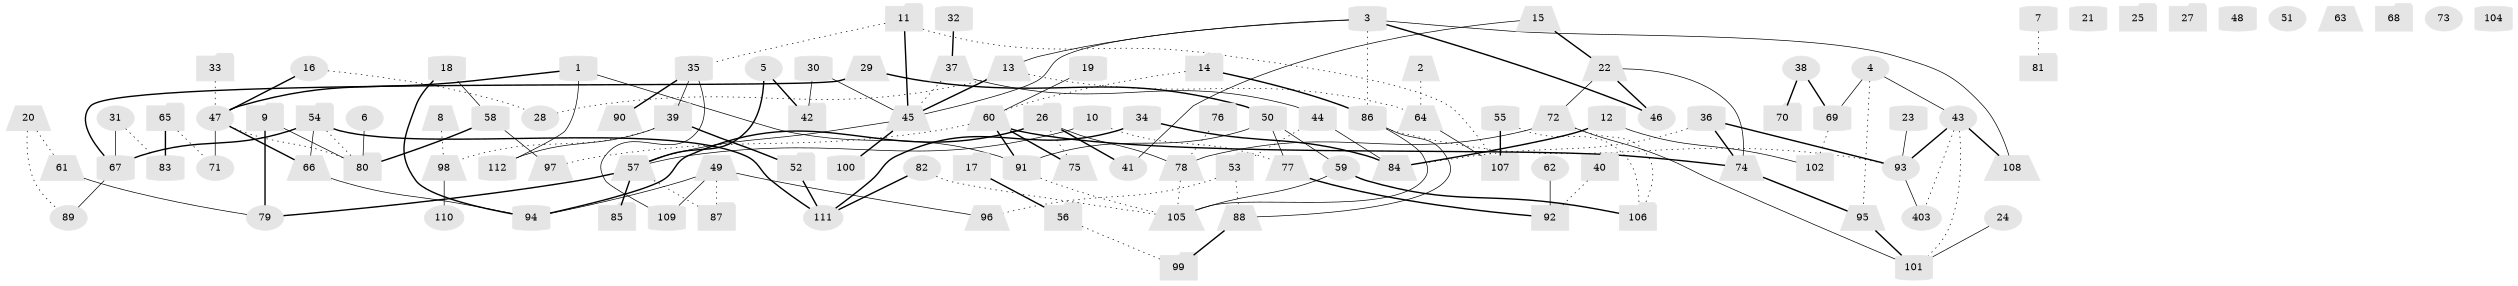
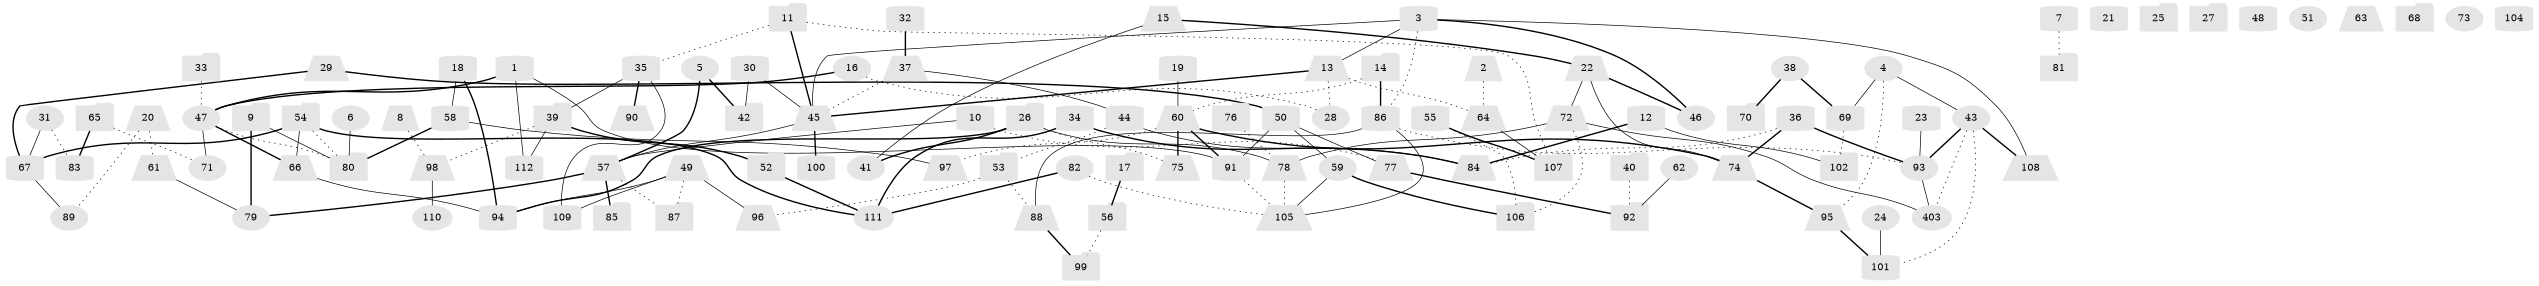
edge "72" -- "101": now "72" -- "403"
